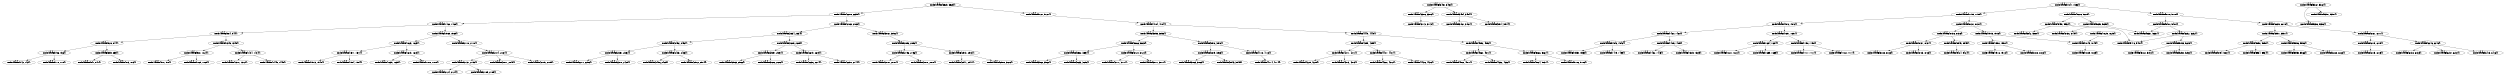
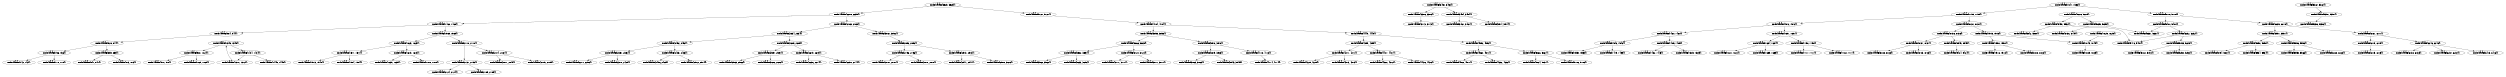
edge "Node{data=[5367, 5367]}" -> "Node{data=[5336, 5336]}": now "Node{data=[5391, 5391]}" -> "Node{data=[5336, 5336]}"
edge "Node{data=[884, 944]}" -> "Node{data=[1345, 1345]}": now "Node{data=[1370, 1372]}" -> "Node{data=[1345, 1345]}"
edge "Node{data=[2074, 2087]}" -> "Node{data=[2137, 2153]}": now "Node{data=[2110, 2110]}" -> "Node{data=[2137, 2153]}"
